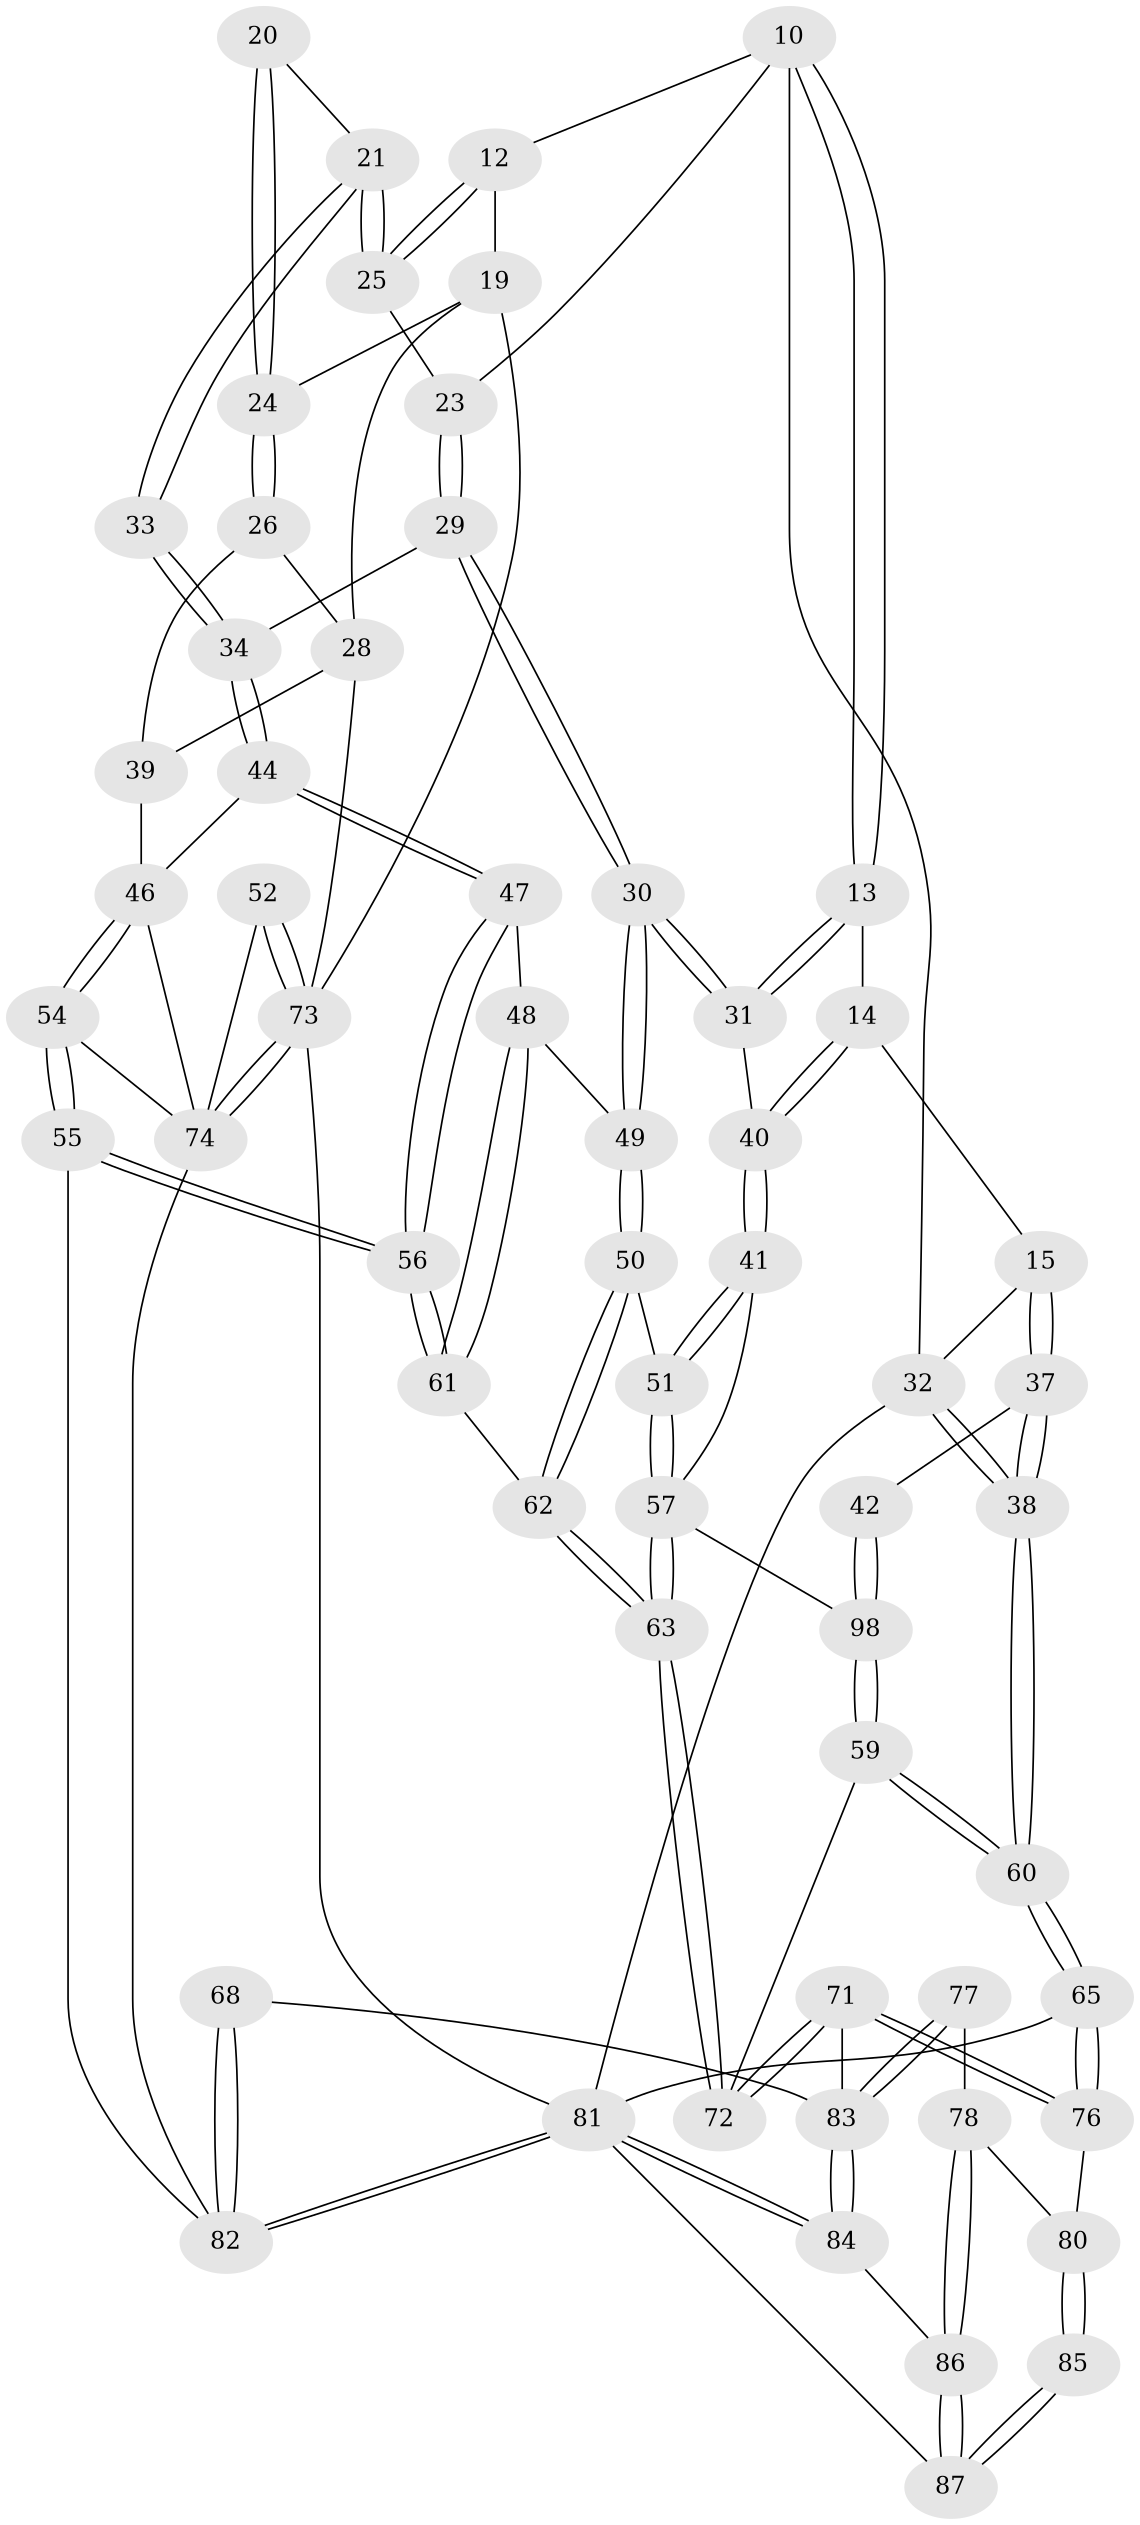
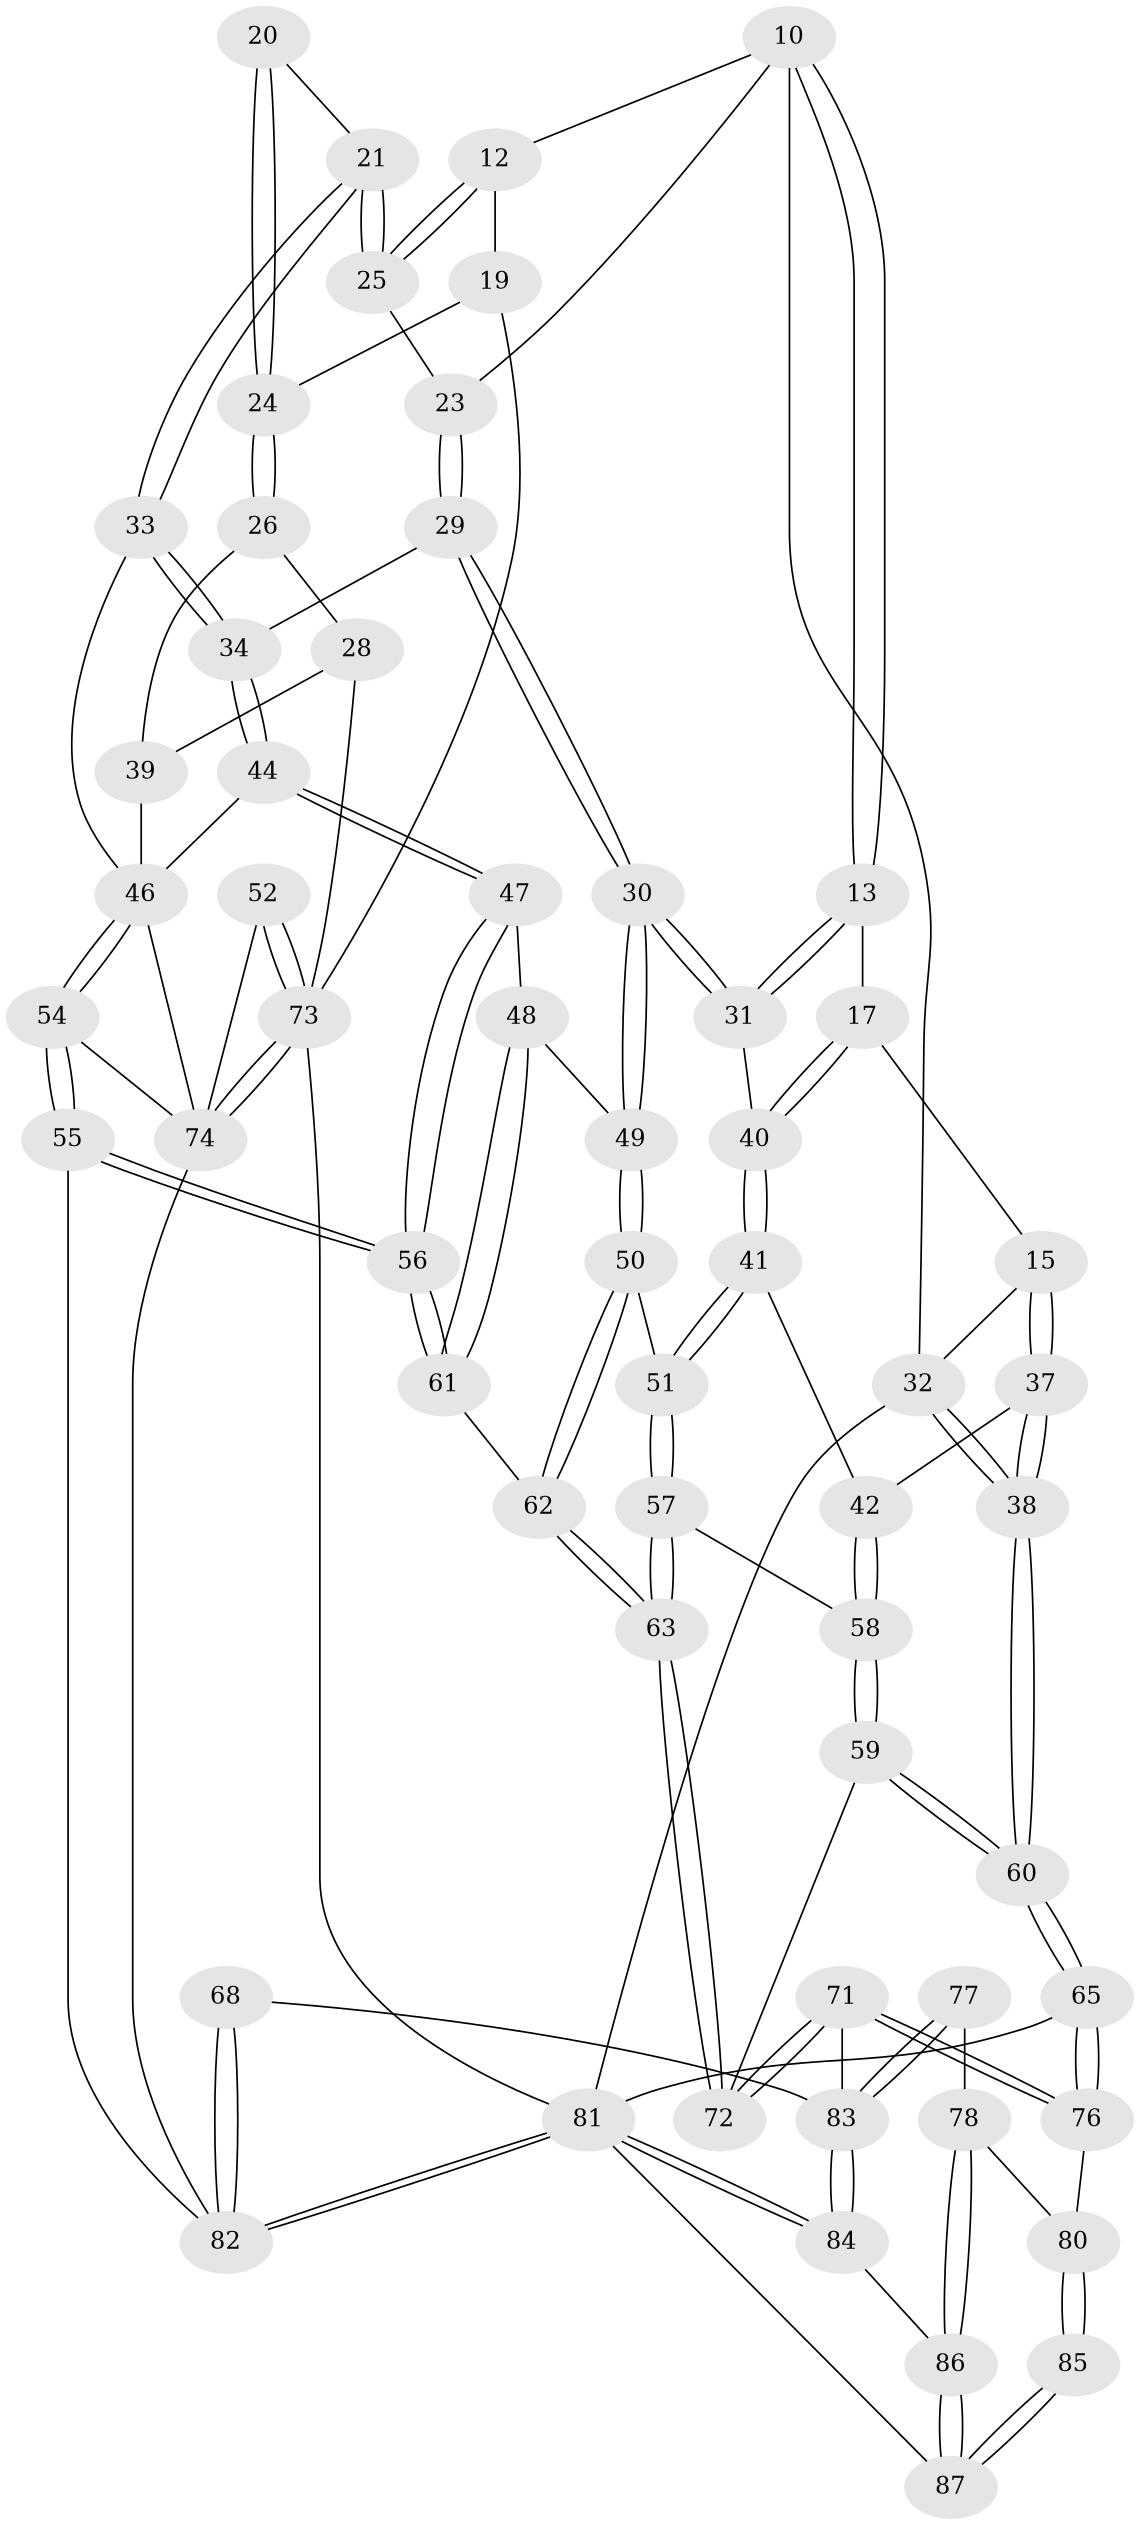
edge "19" -- "28": removed
edge "33" -- "46": added
node "14": label "14" -> "17"
edge "41" -- "57": now "41" -- "42"
node "98": label "98" -> "58"
